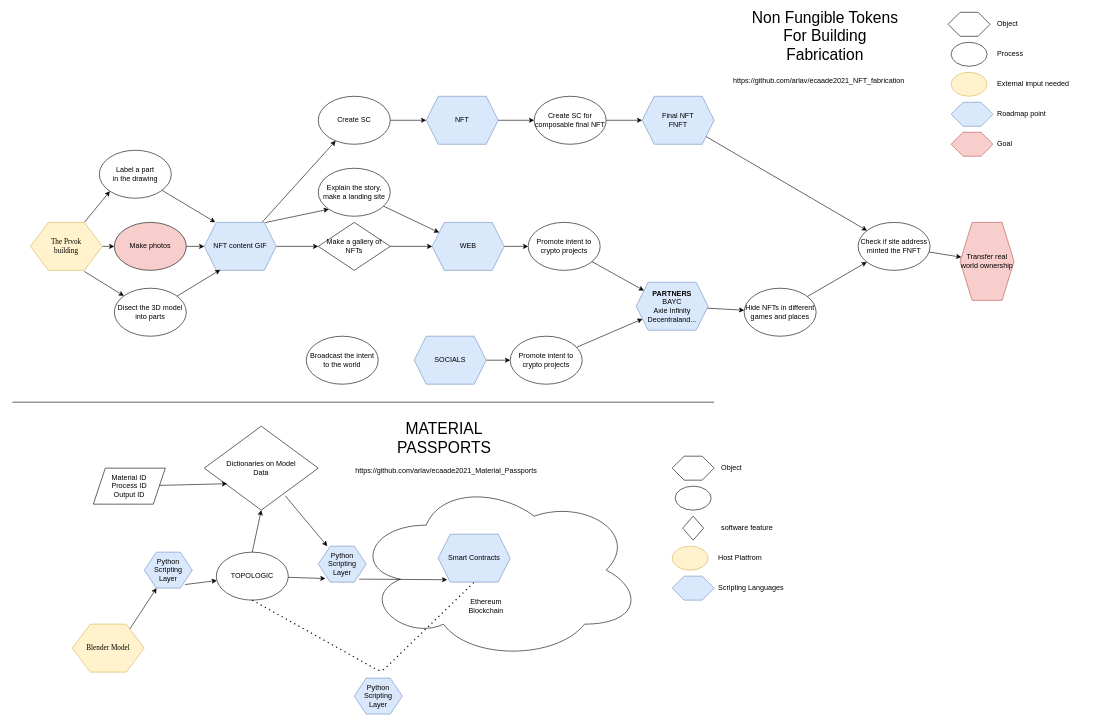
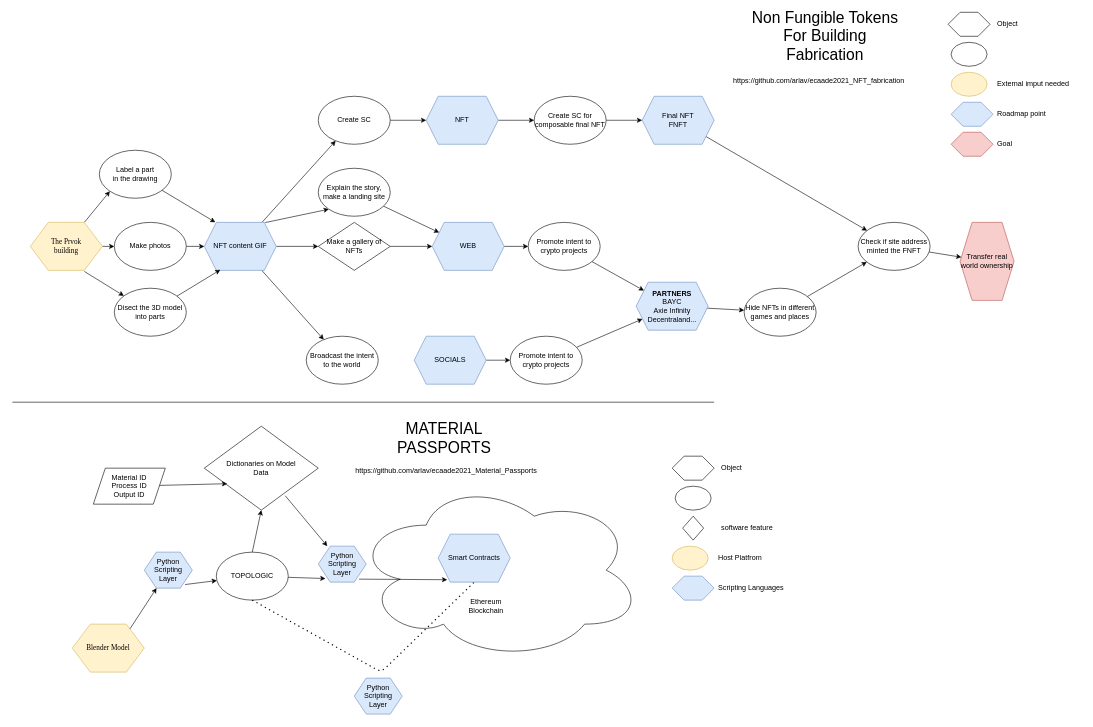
node "Process": removed
node "Make photos": fillcolor #f8cecc -> #ffffff
edge "NFT content GIF" -> "Broadcast the intent to the world": added
